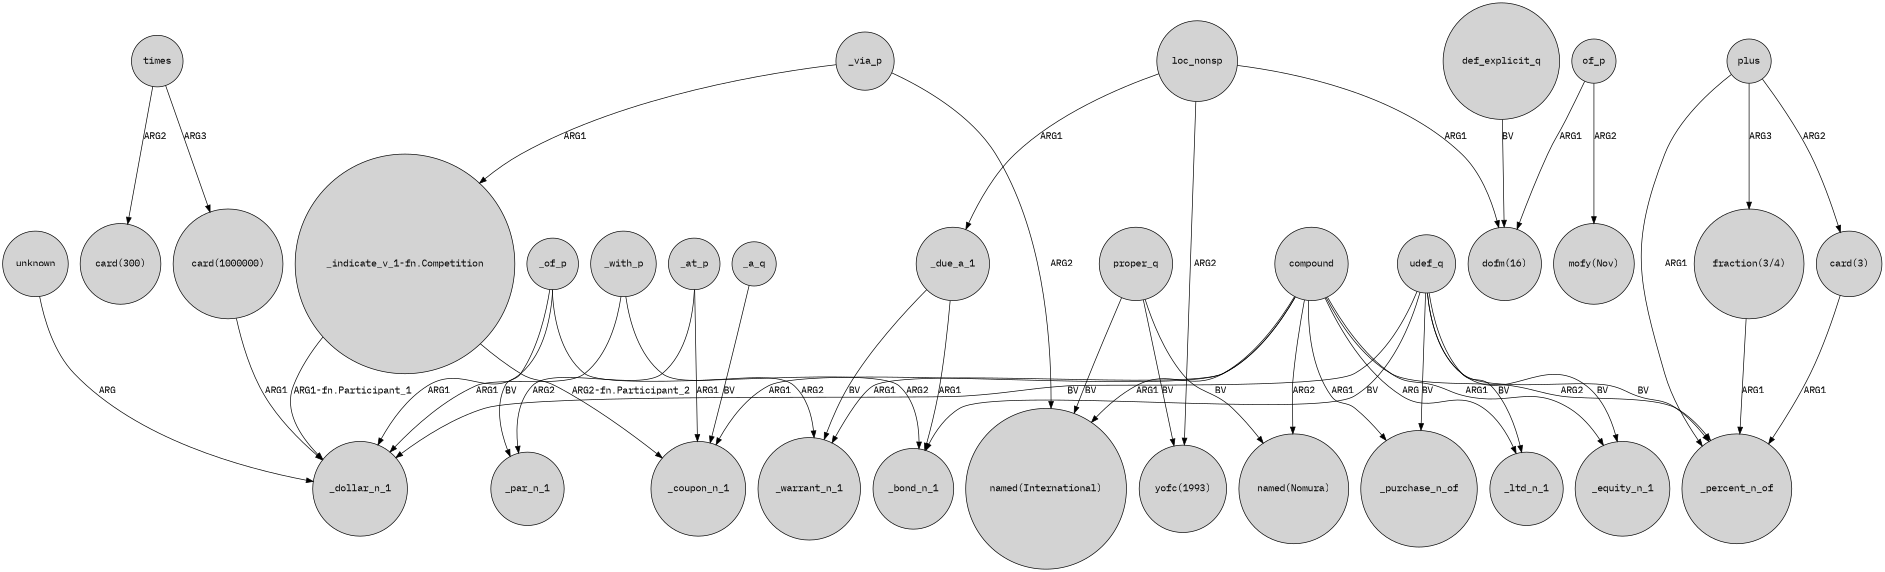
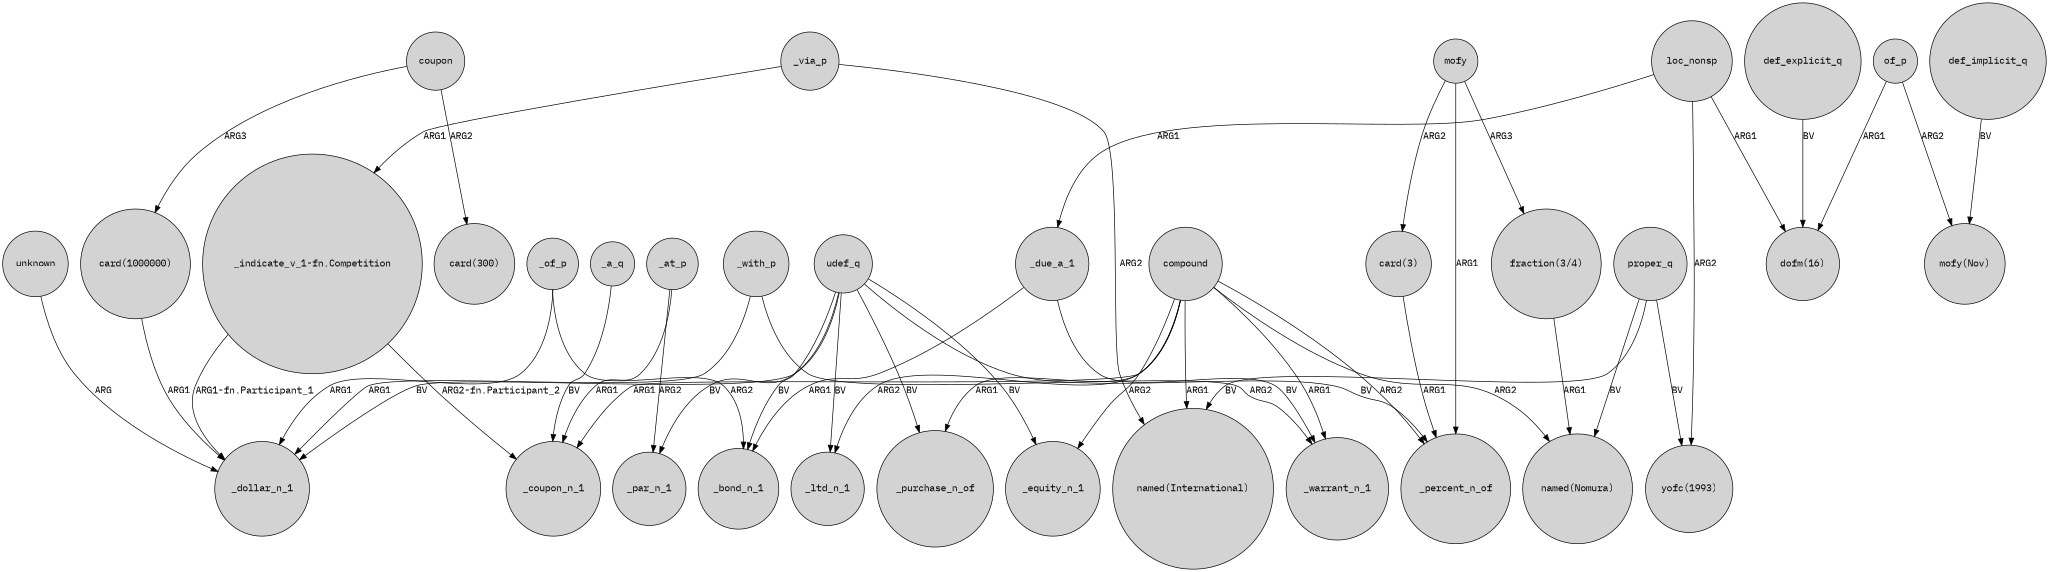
node "times": label "times" -> "coupon"
node "plus": label "plus" -> "mofy"
node "def_implicit_q": added
edge "_of_p" -> "_par_n_1": now "udef_q" -> "_par_n_1"
edge "fraction(3/4)" -> "_percent_n_of": now "fraction(3/4)" -> "named(Nomura)"
edge "compound" -> "_ltd_n_1": label "ARG" -> "ARG2"
edge "compound" -> "_equity_n_1": label "ARG1" -> "ARG2"
